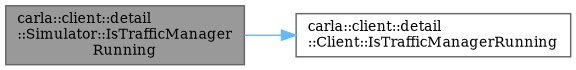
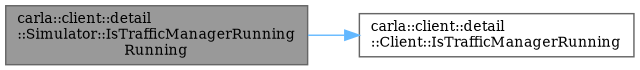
node "carla::client::detail ::Simulator::IsTrafficManager Running": label "carla::client::detail ::Simulator::IsTrafficManager Running" -> "carla::client::detail ::Simulator::IsTrafficManagerRunning Running"
